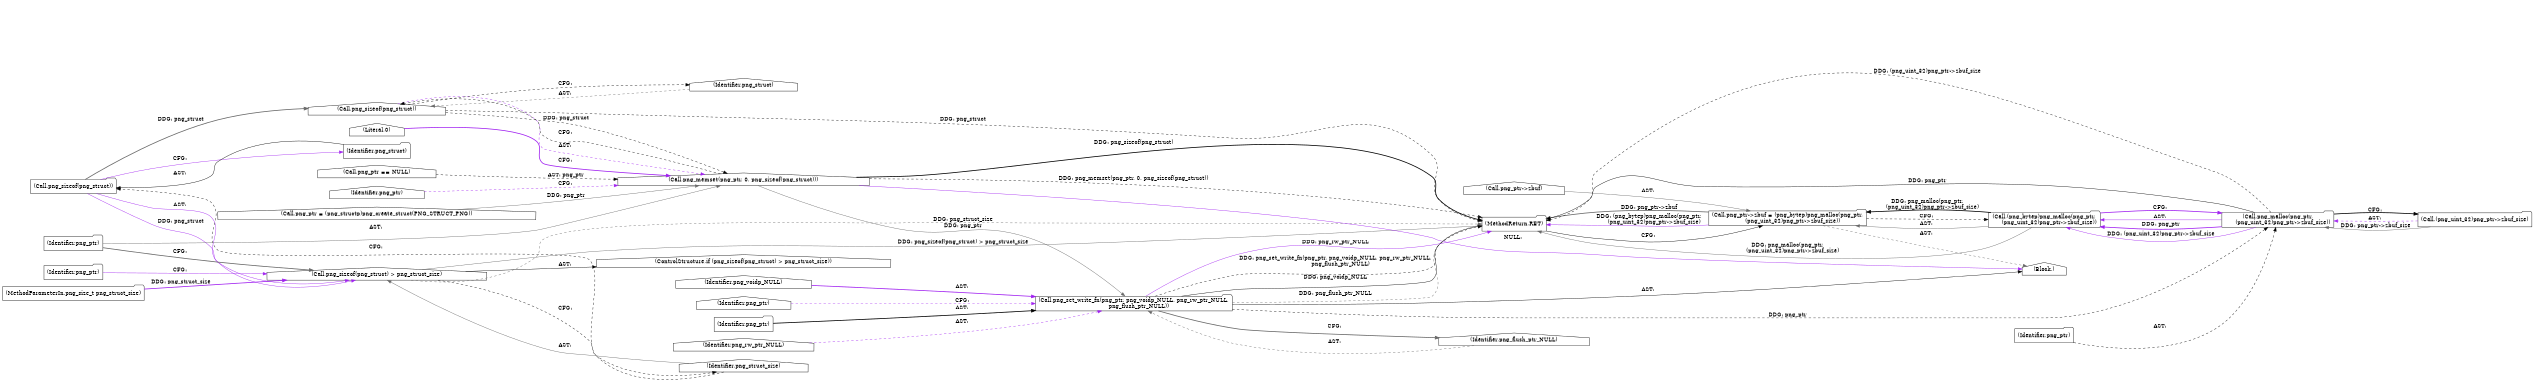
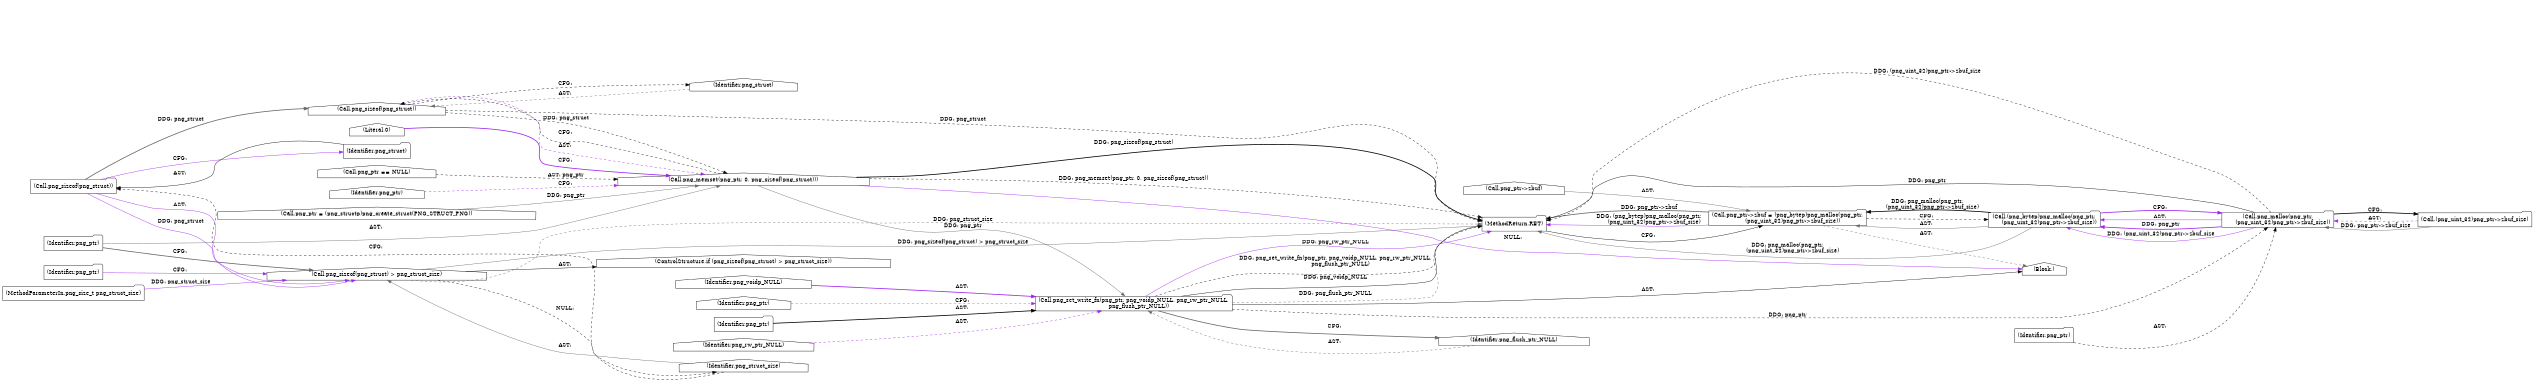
edge "(MethodParameterIn,png_size_t png_struct_size)" -> "(Call,png_sizeof(png_struct) > png_struct_size)": style bold -> solid
edge "(Call,png_sizeof(png_struct) > png_struct_size)" -> "(Identifier,png_struct_size)": label "CFG: " -> "NULL: "
